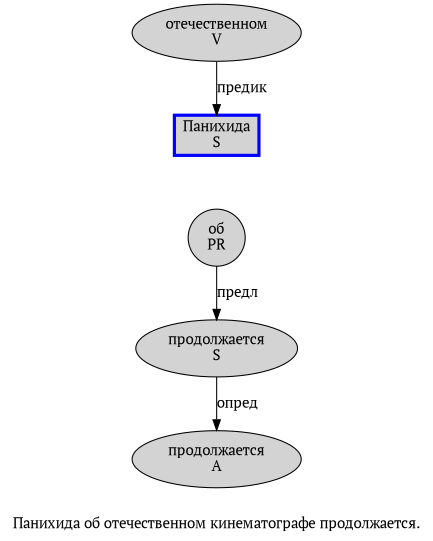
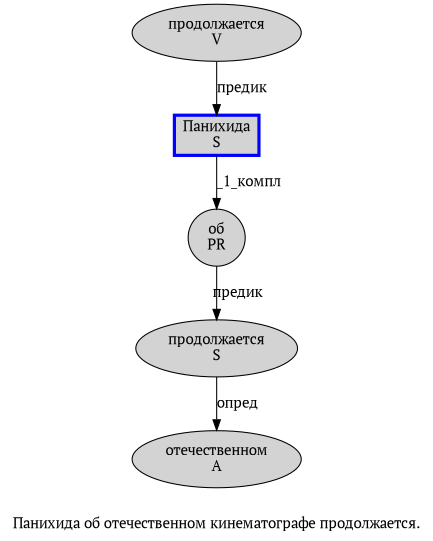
node "отечественном V": label "отечественном V" -> "продолжается V"
edge "Панихида S" -> "об PR": added, label "_1_компл"
edge "об PR" -> "продолжается S": label "предл" -> "предик"
node "продолжается A": label "продолжается A" -> "отечественном A"
